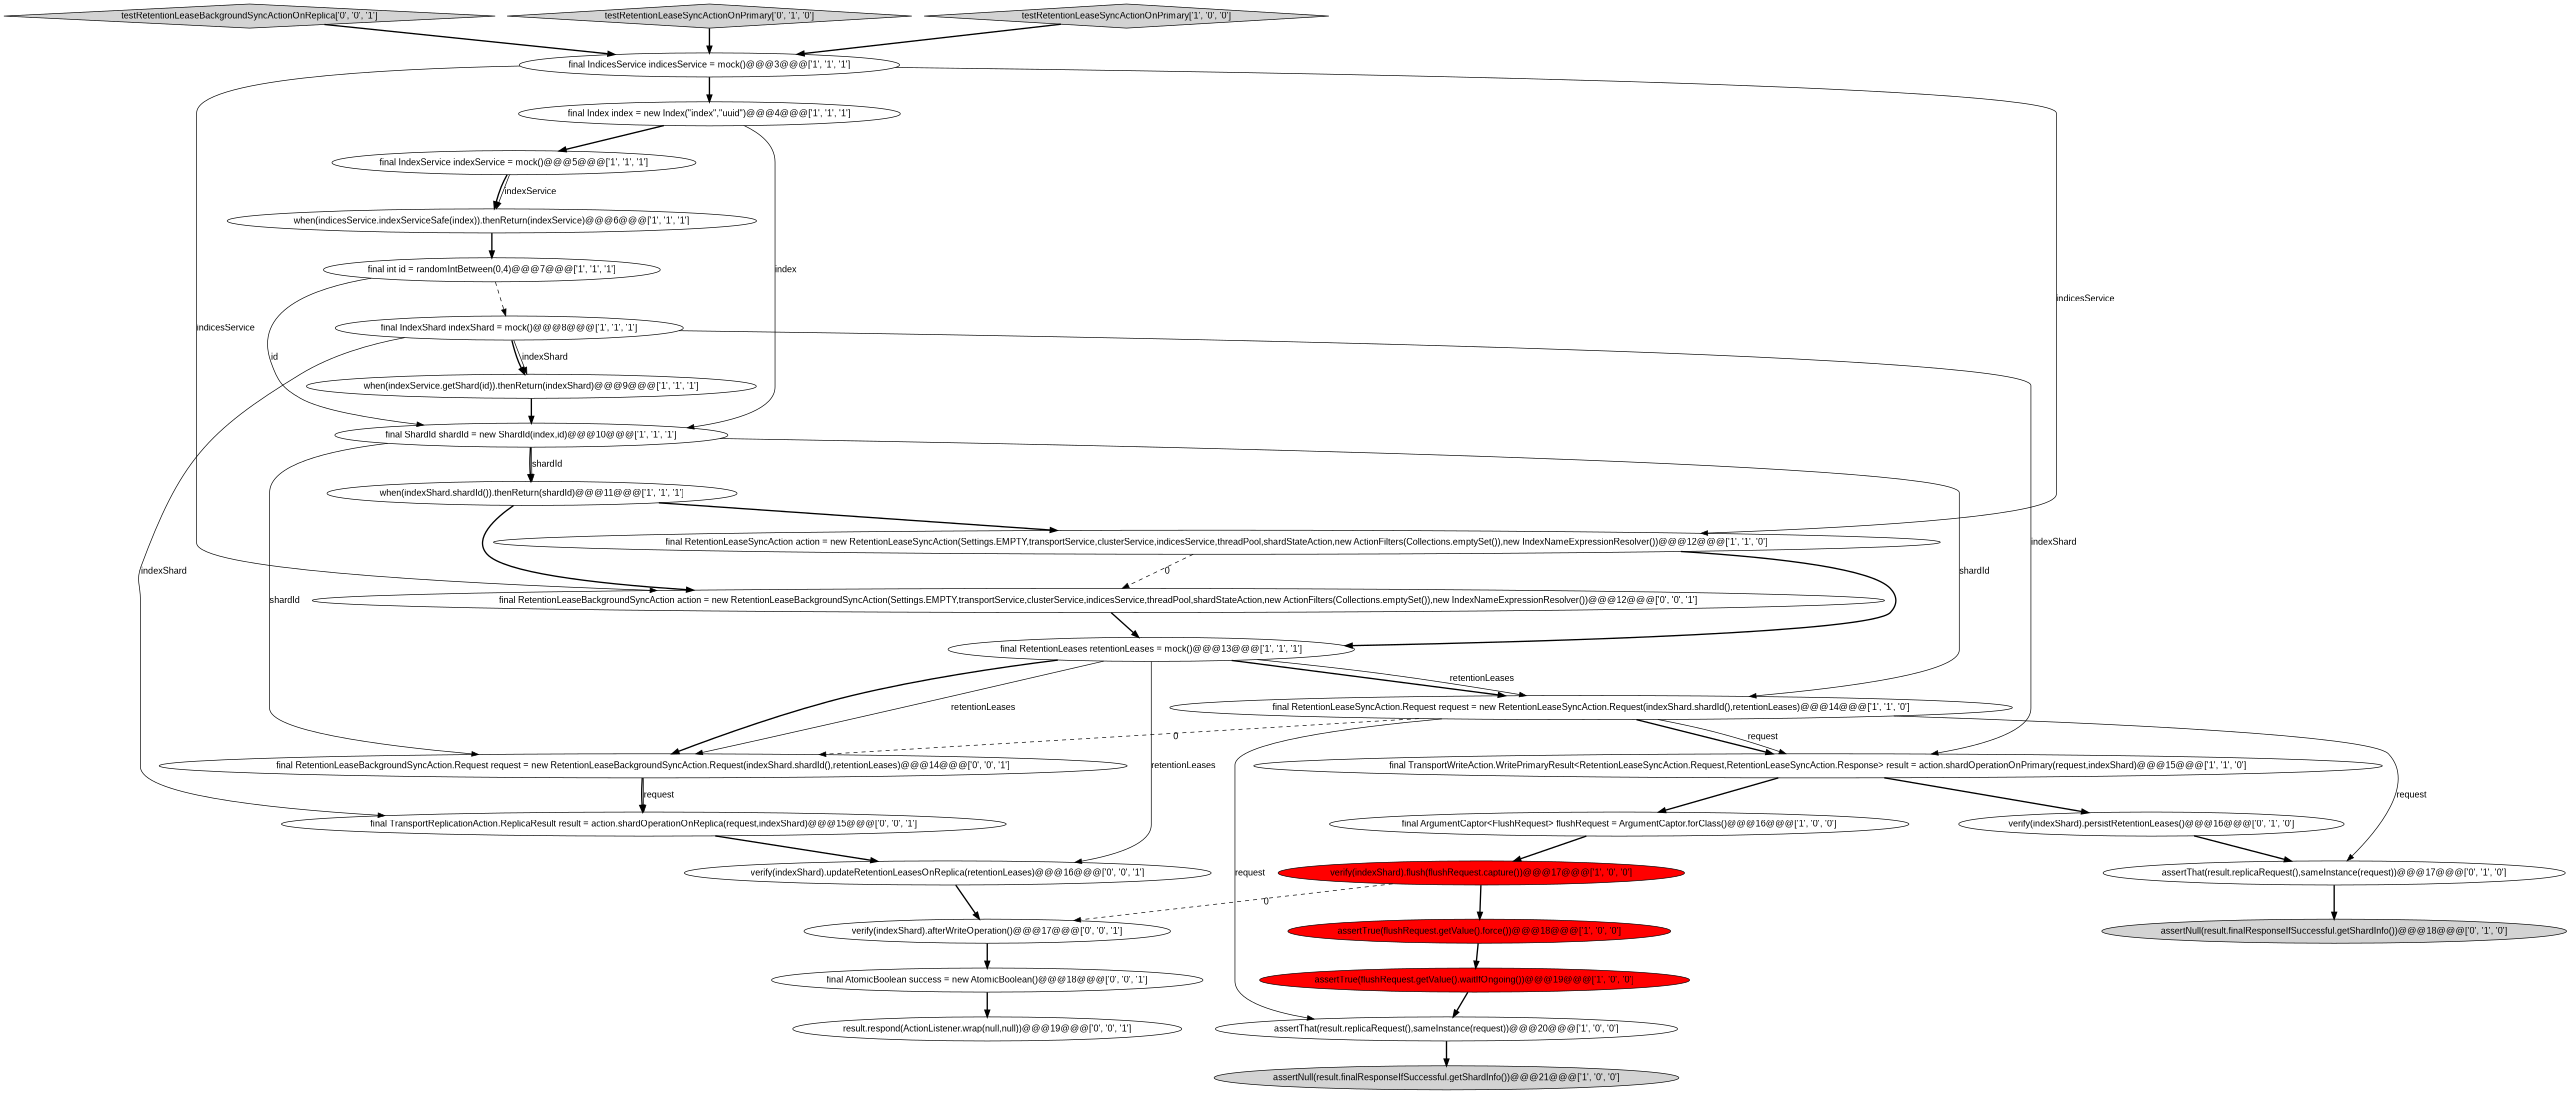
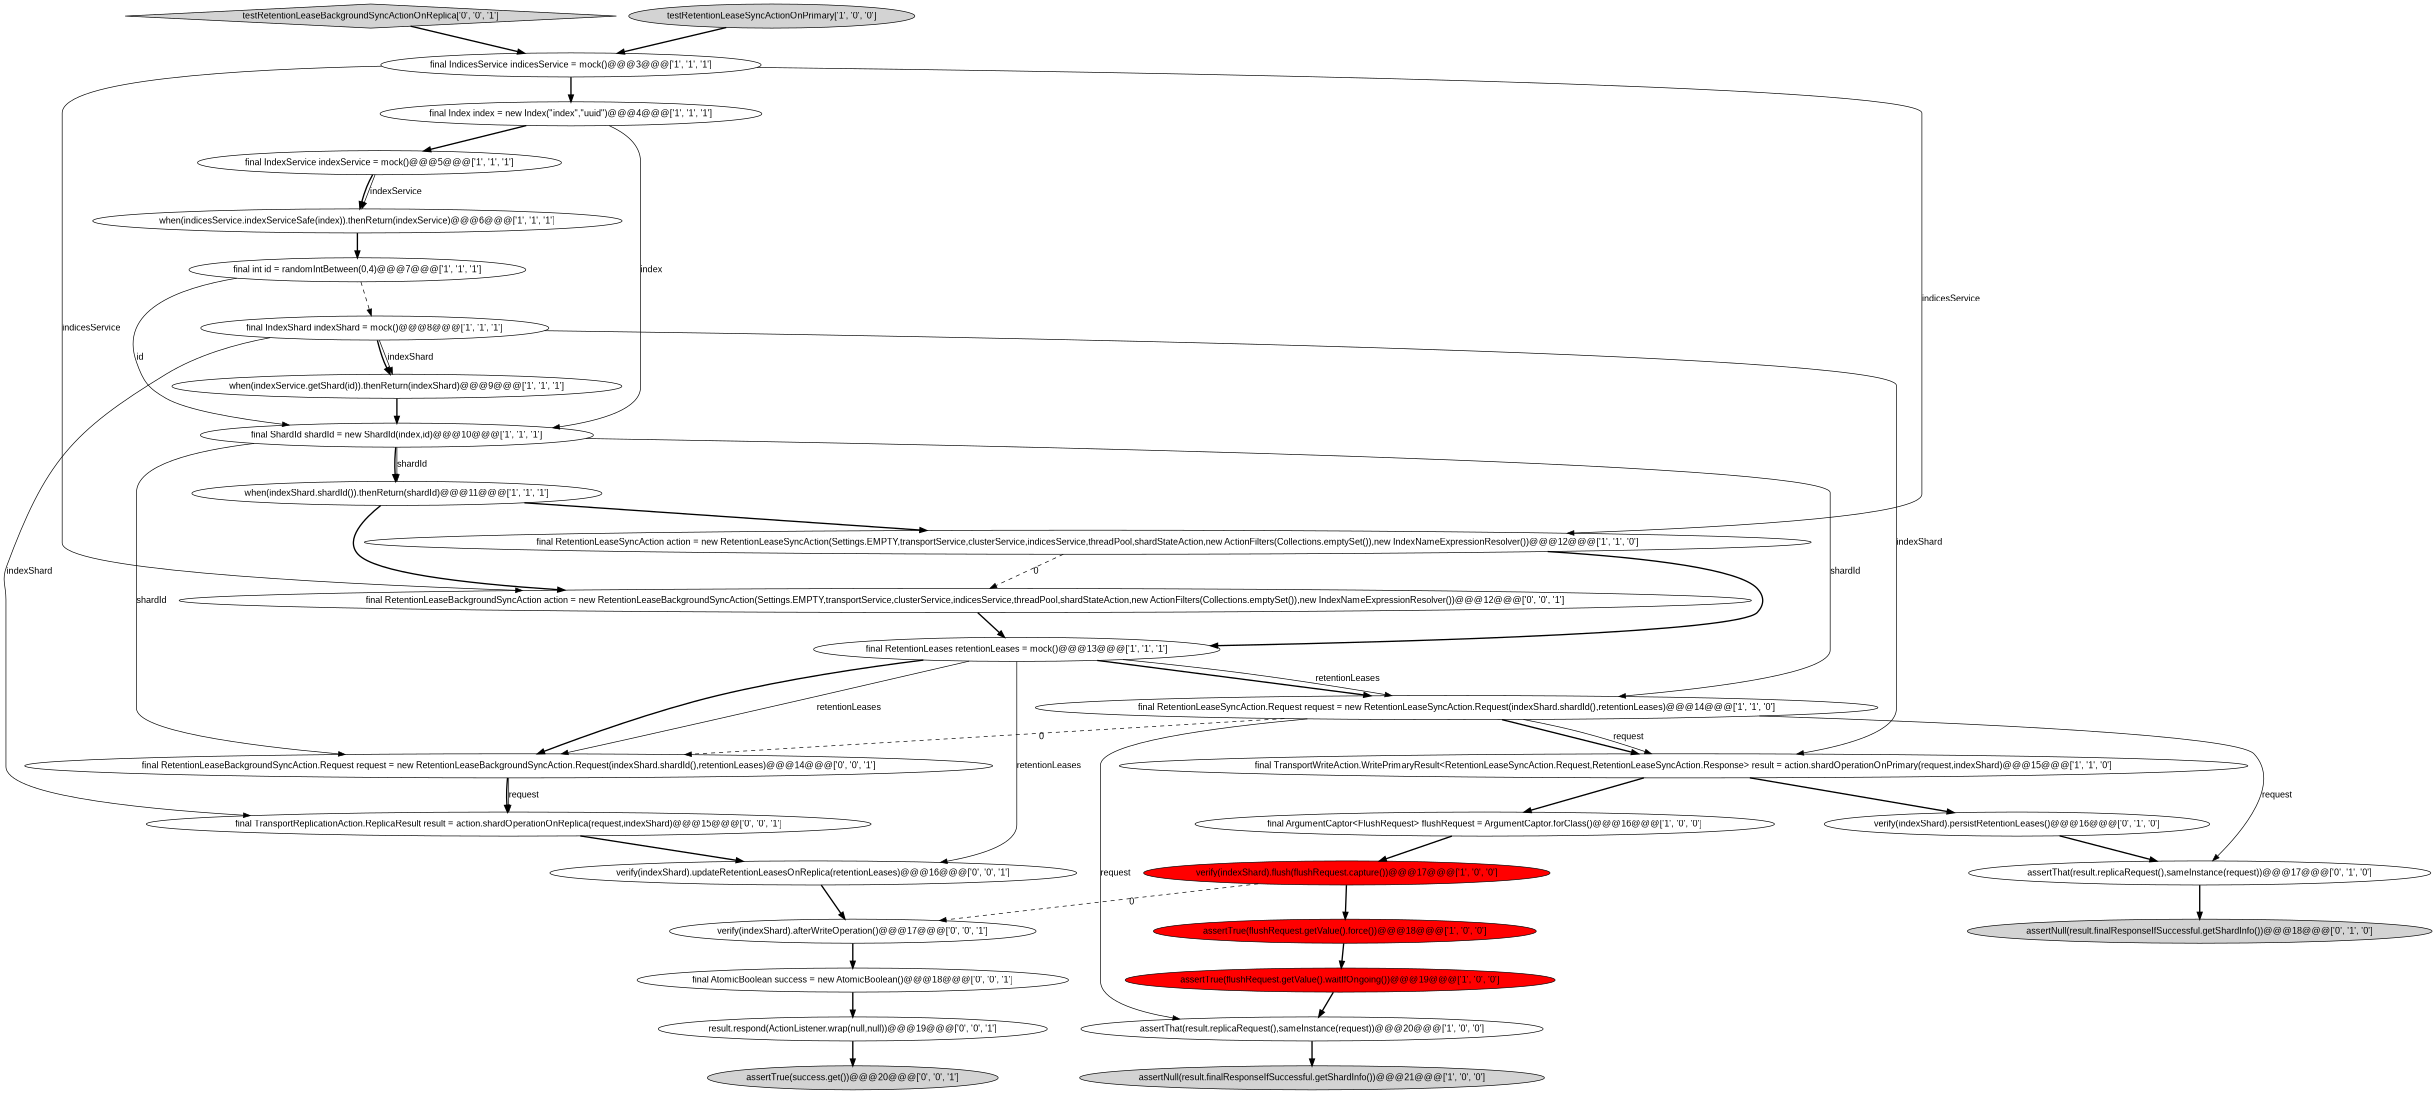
node "testRetentionLeaseSyncActionOnPrimary['0', '1', '0']": removed
node "testRetentionLeaseSyncActionOnPrimary['1', '0', '0']": shape diamond -> ellipse
node "assertTrue(success.get())@@@20@@@['0', '0', '1']": added
